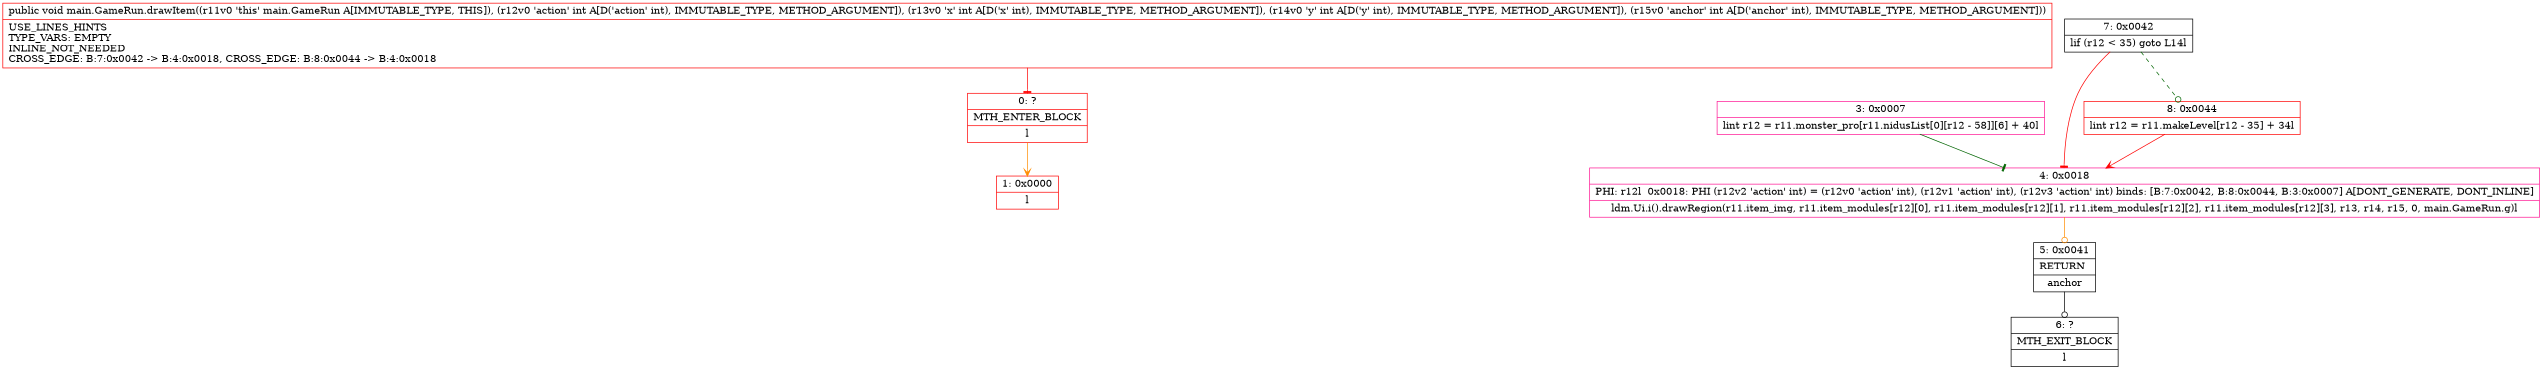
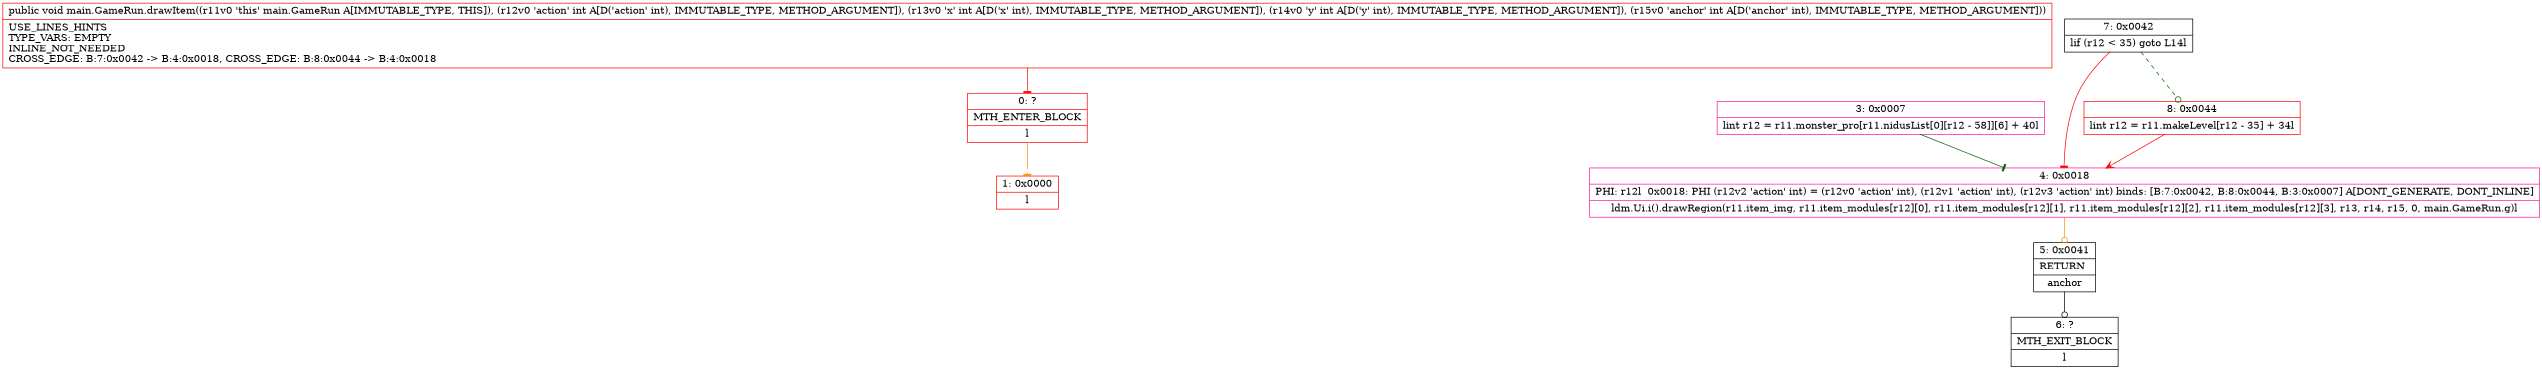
edge "0: ?" -> "1: 0x0000": arrowhead vee -> tee
